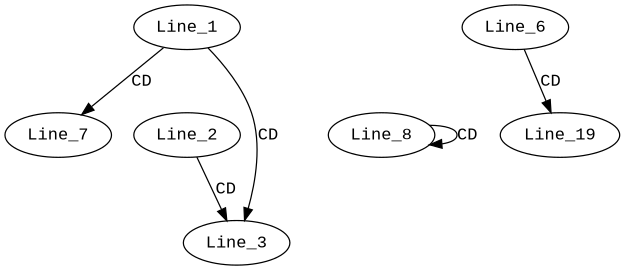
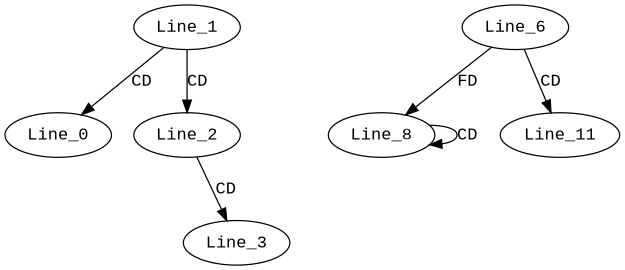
edge "Line_6" -> "Line_8": added, label "FD"
edge "Line_1" -> "Line_3": now "Line_1" -> "Line_2"
node "Line_7": label "Line_7" -> "Line_0"
node "Line_19": label "Line_19" -> "Line_11"
